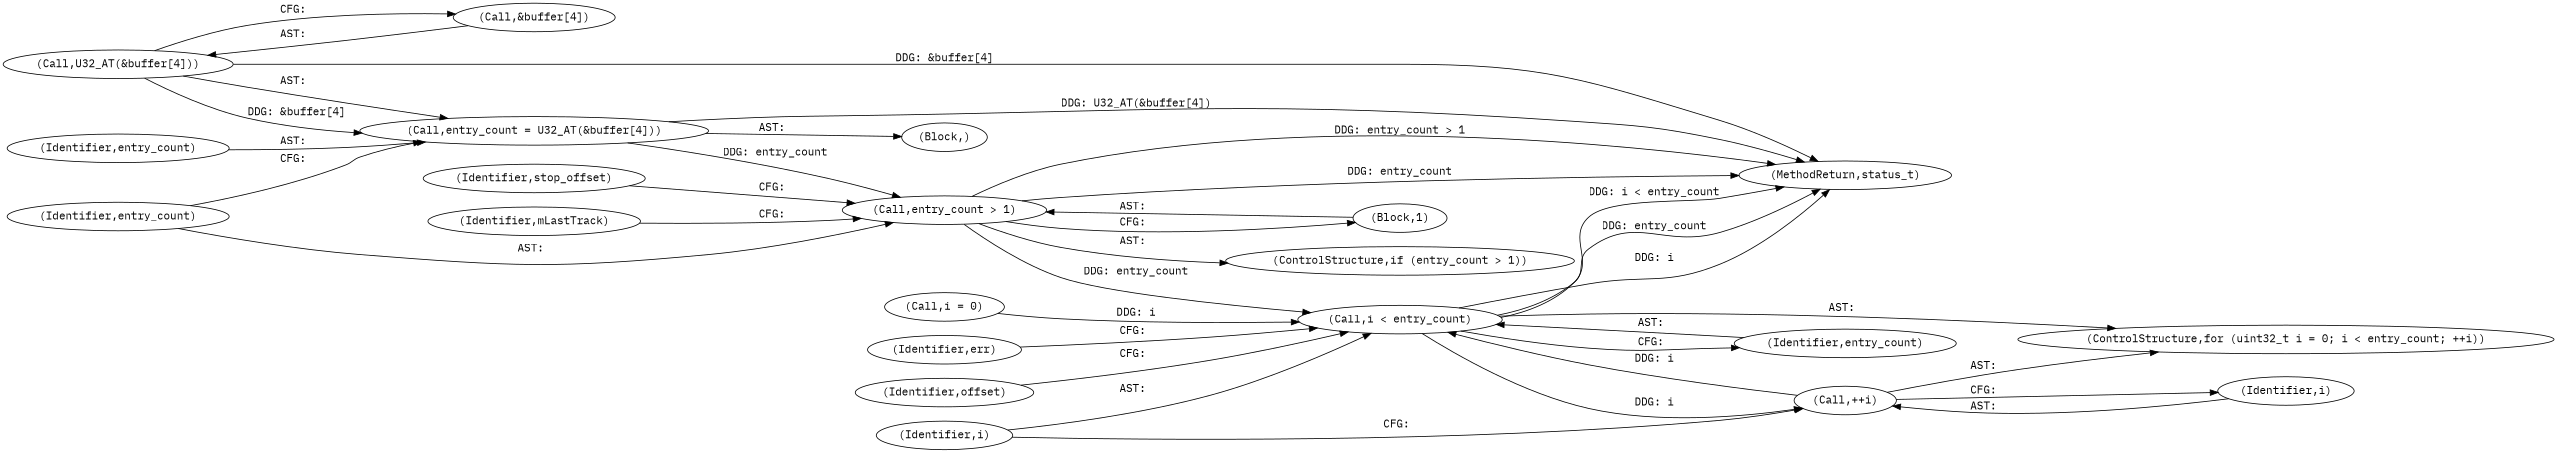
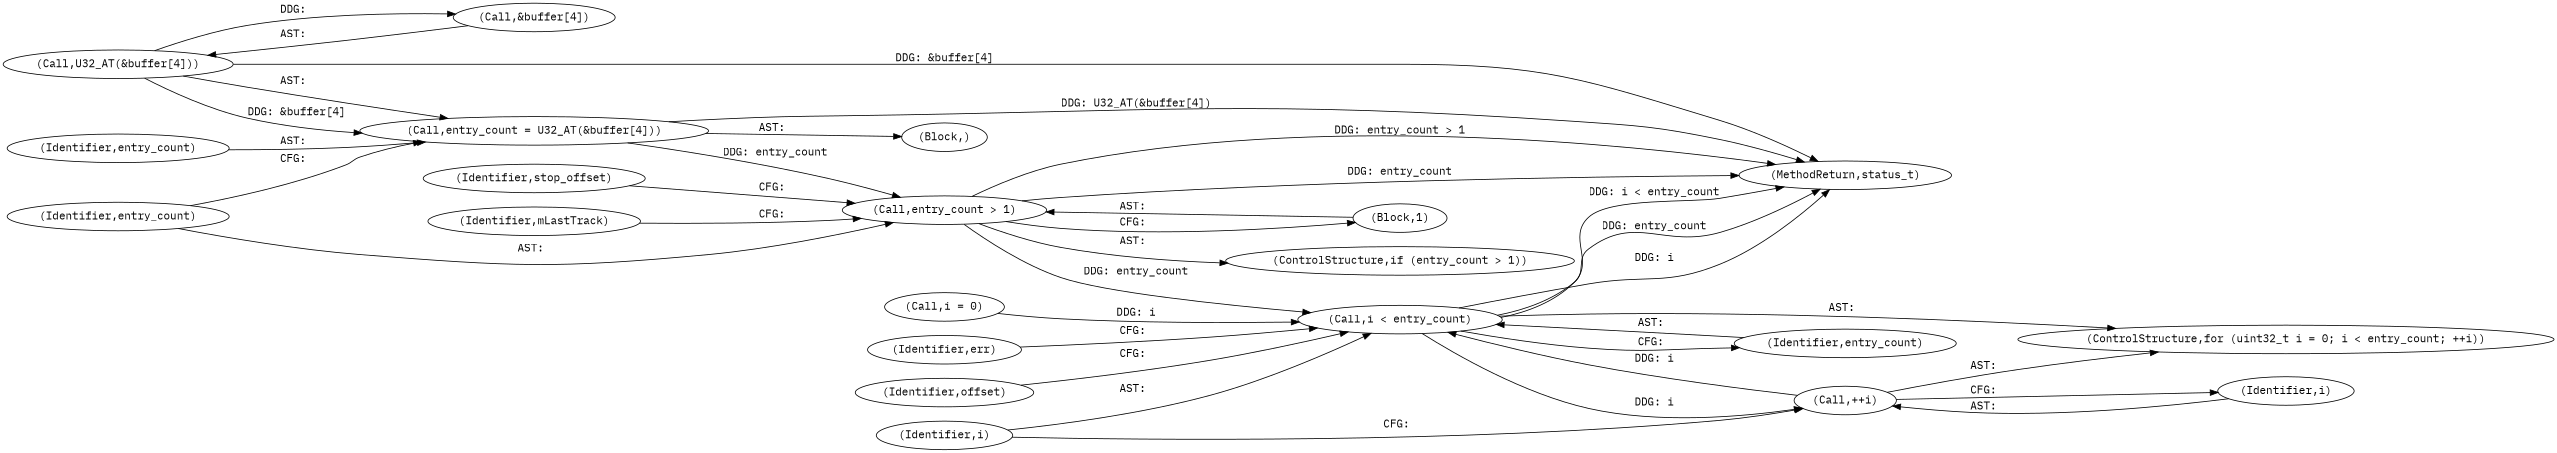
edge "(Call,U32_AT(&buffer[4]))" -> "(Call,&buffer[4])": label "CFG: " -> "DDG: "
